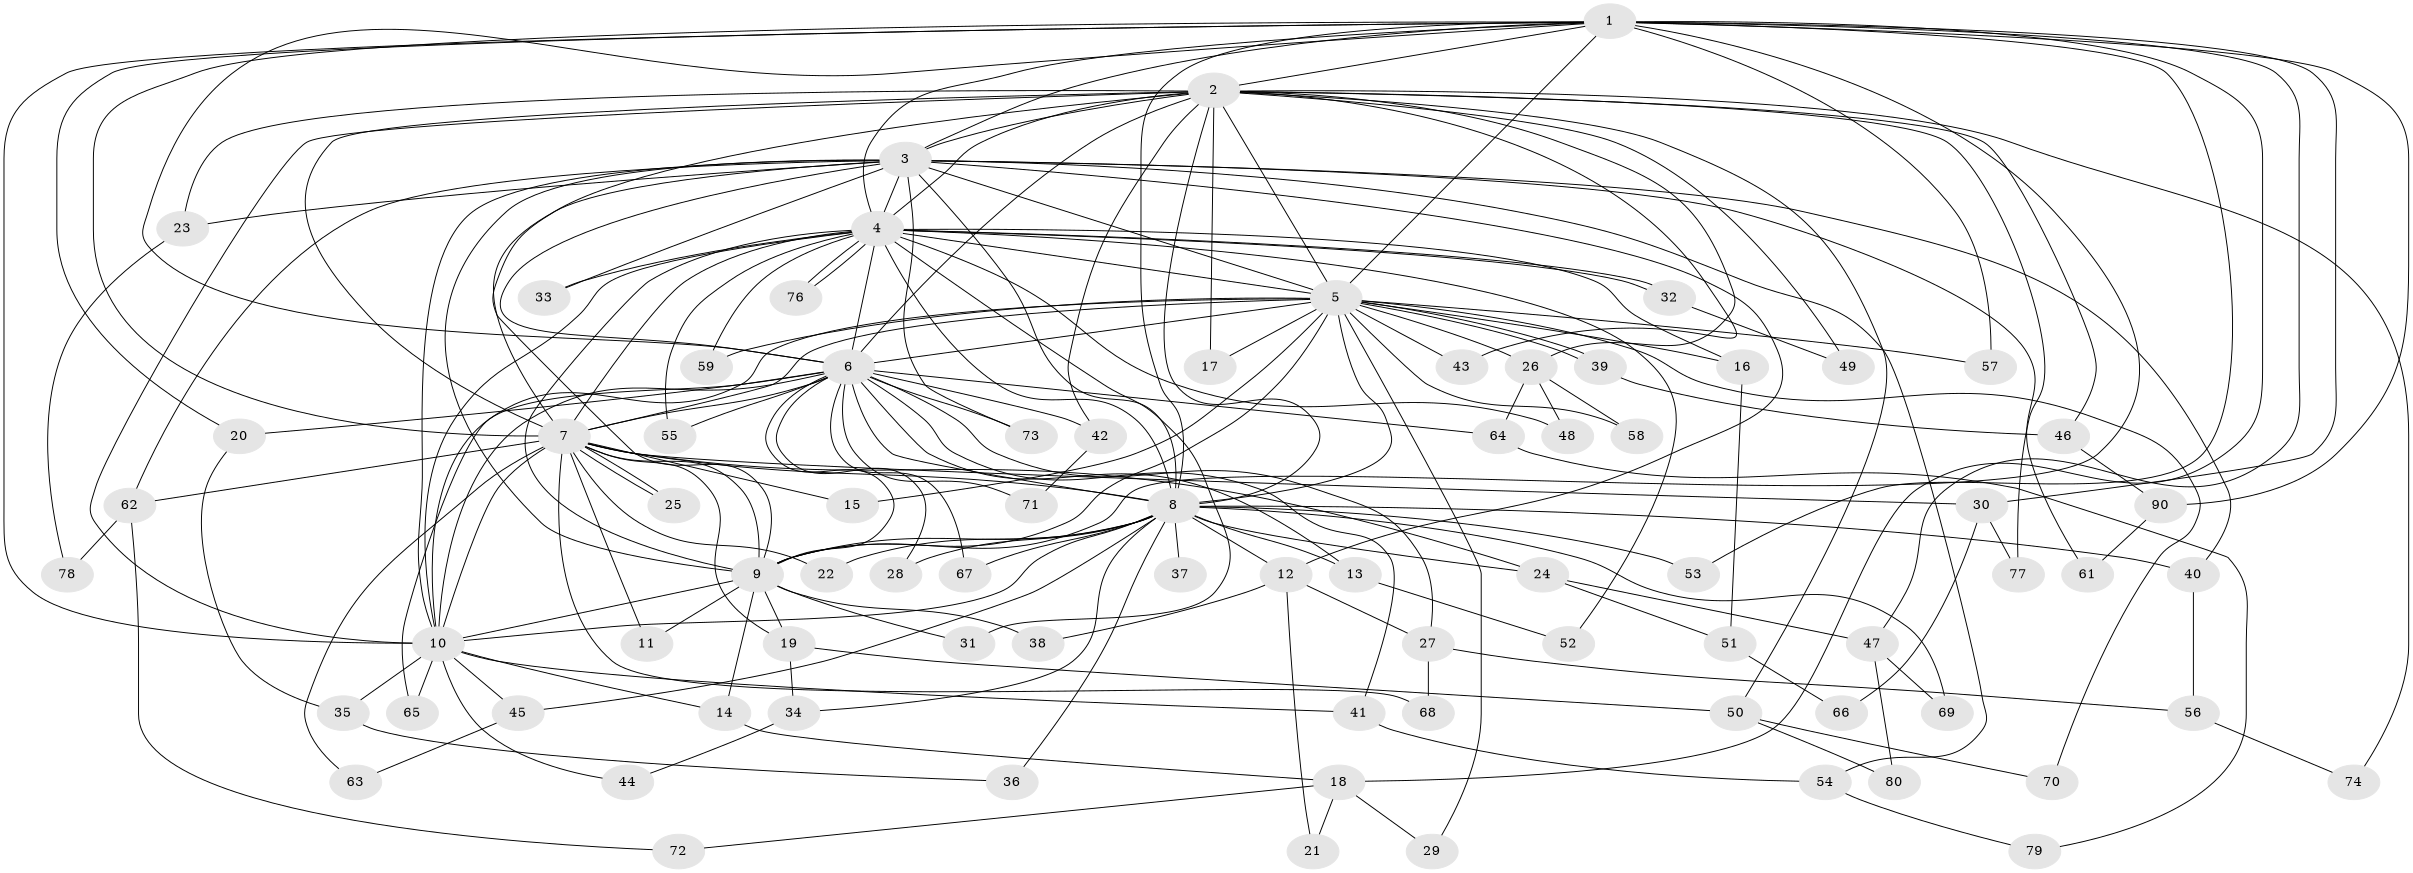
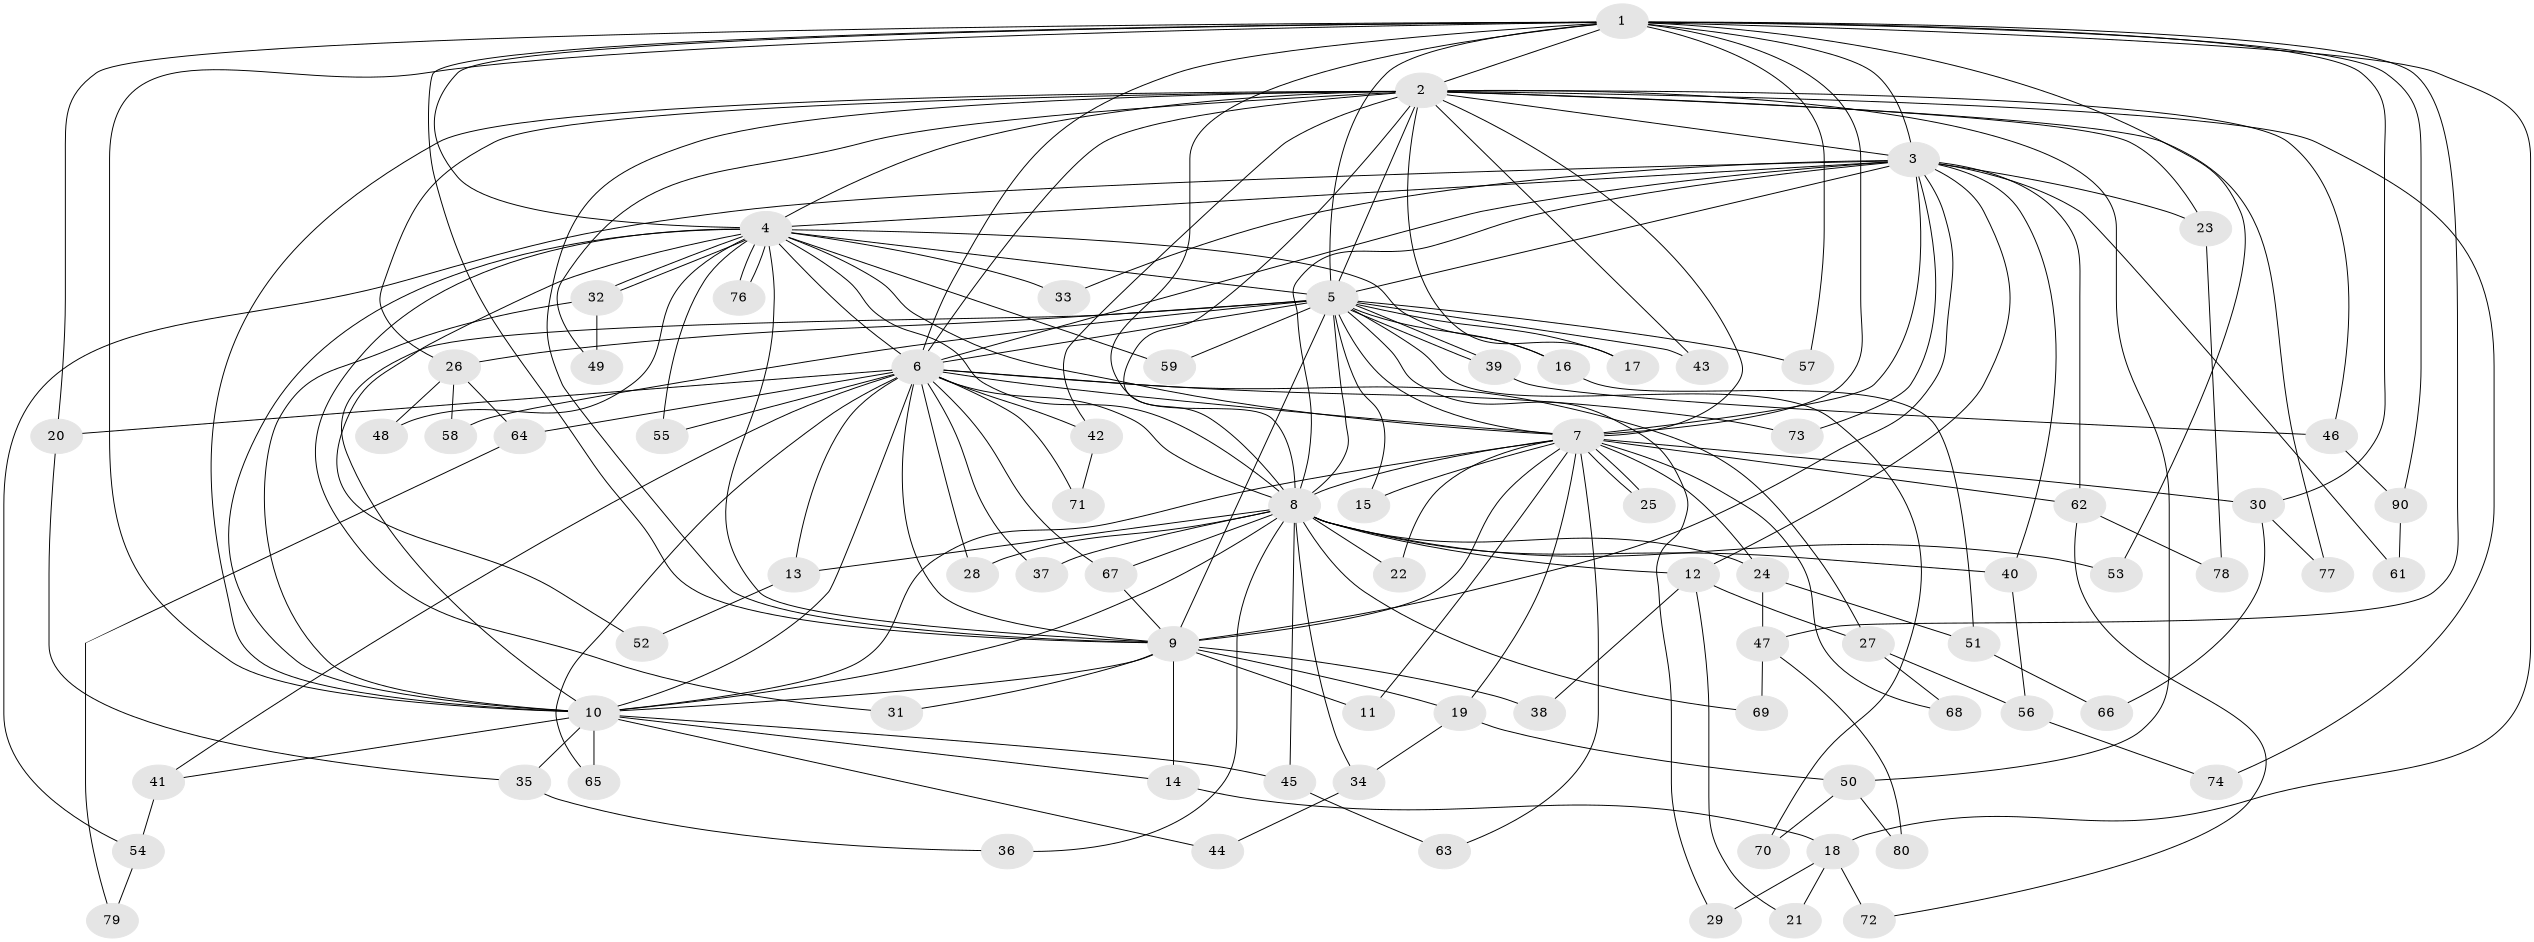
edge "3" -- "10": now "32" -- "10"
edge "6" -- "37": added
edge "8" -- "9": now "67" -- "9"
